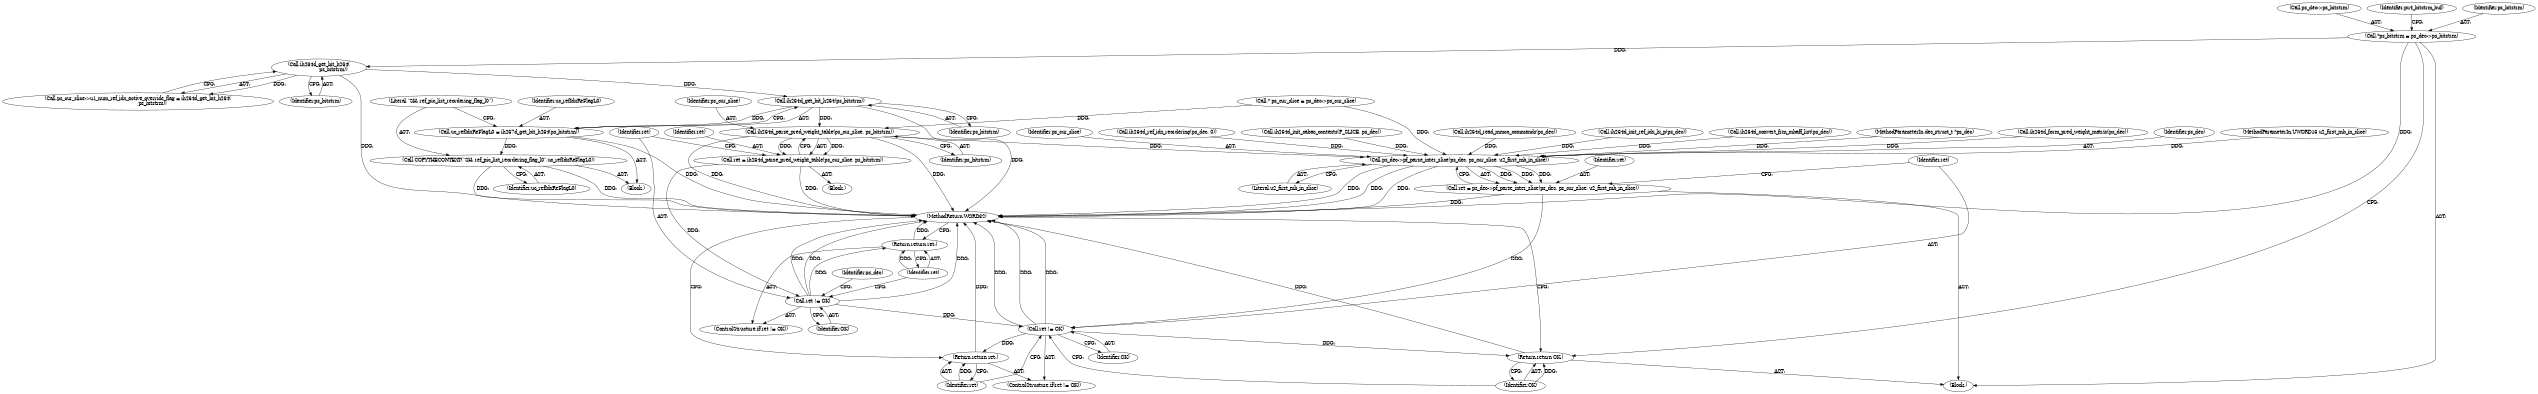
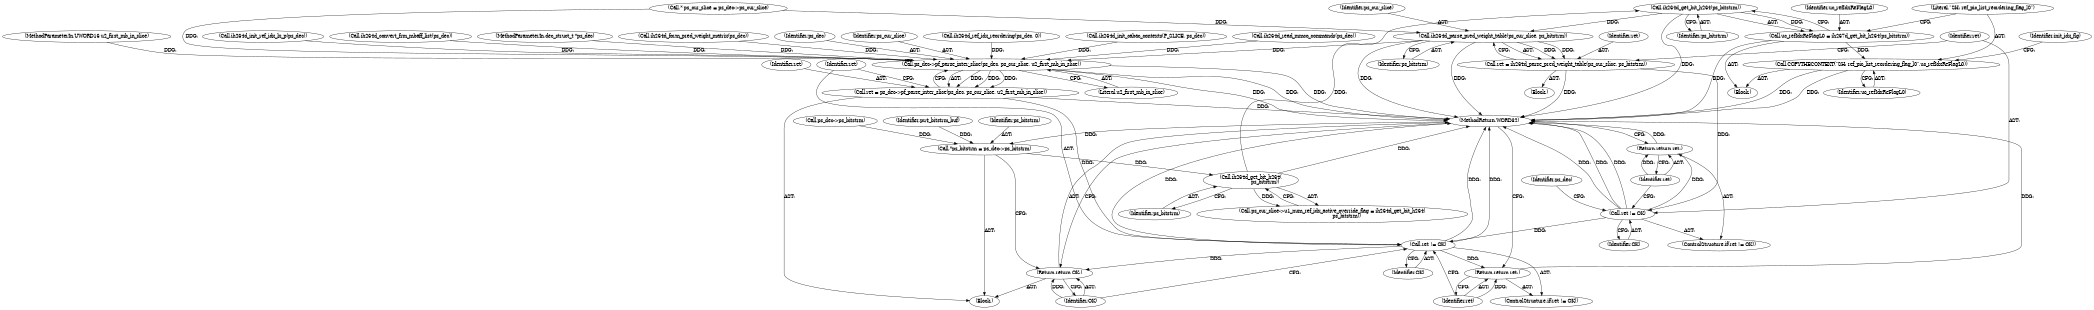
edge "(Call,ps_dec->ps_bitstrm)" -> "(Call,*ps_bitstrm = ps_dec->ps_bitstrm)": label "AST: " -> "DDG: "
edge "(Identifier,pu4_bitstrm_buf)" -> "(Call,*ps_bitstrm = ps_dec->ps_bitstrm)": label "CFG: " -> "DDG: "
node "(Identifier,init_idx_flg)": added
edge "(Call,*ps_bitstrm = ps_dec->ps_bitstrm)" -> "(MethodReturn,WORD32)": reversed
edge "(Return,return OK;)" -> "(MethodReturn,WORD32)": label "DDG: " -> "AST: "
